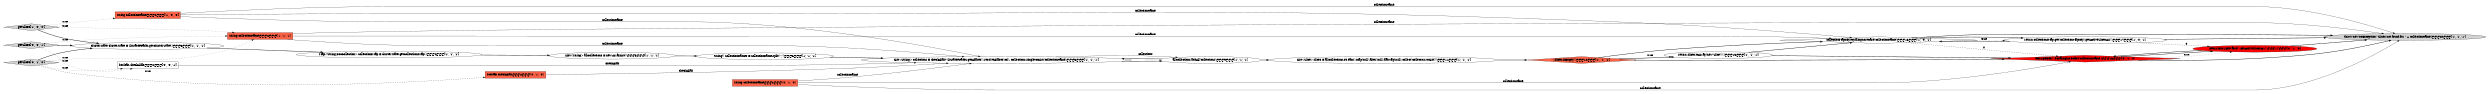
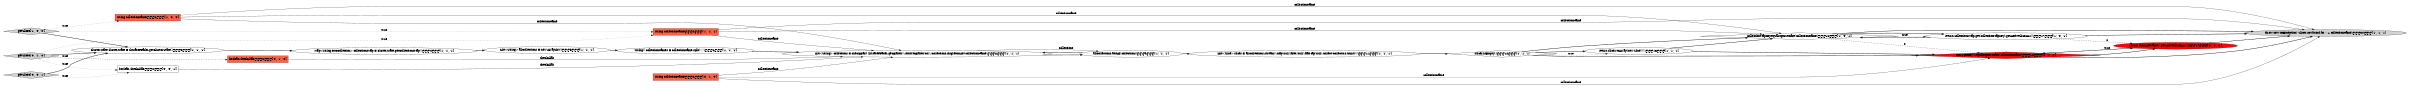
edge "getSlices['0', '0', '1']" -> "String collectionName@@@2@@@['1', '1', '1']": removed, label "true"
node "!slices.isEmpty()@@@12@@@['1', '1', '1']": fillcolor tomato -> white
